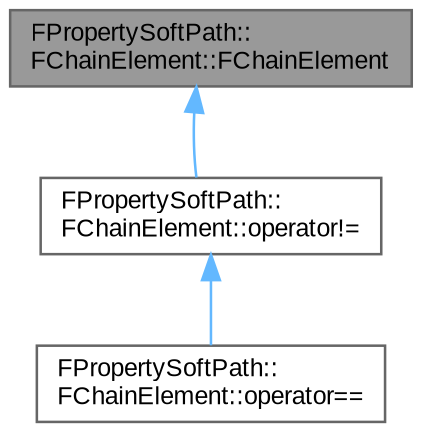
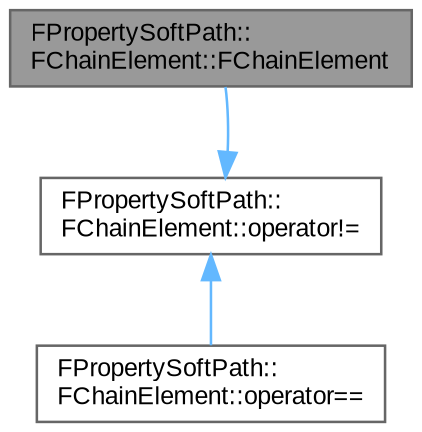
edge "FPropertySoftPath:: FChainElement::operator!=" -> "FPropertySoftPath:: FChainElement::FChainElement": reversed
